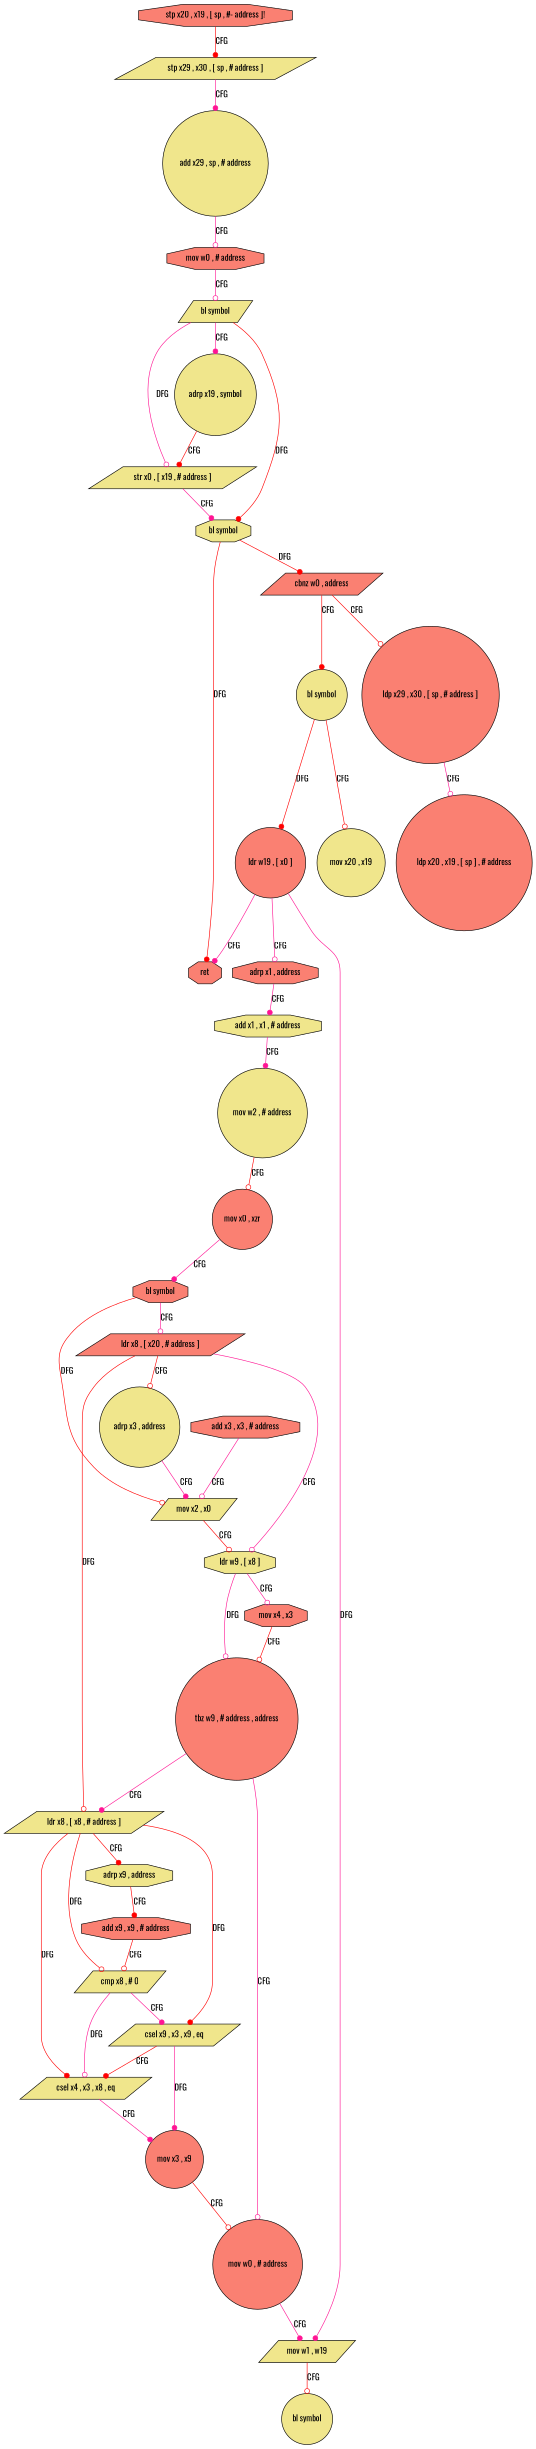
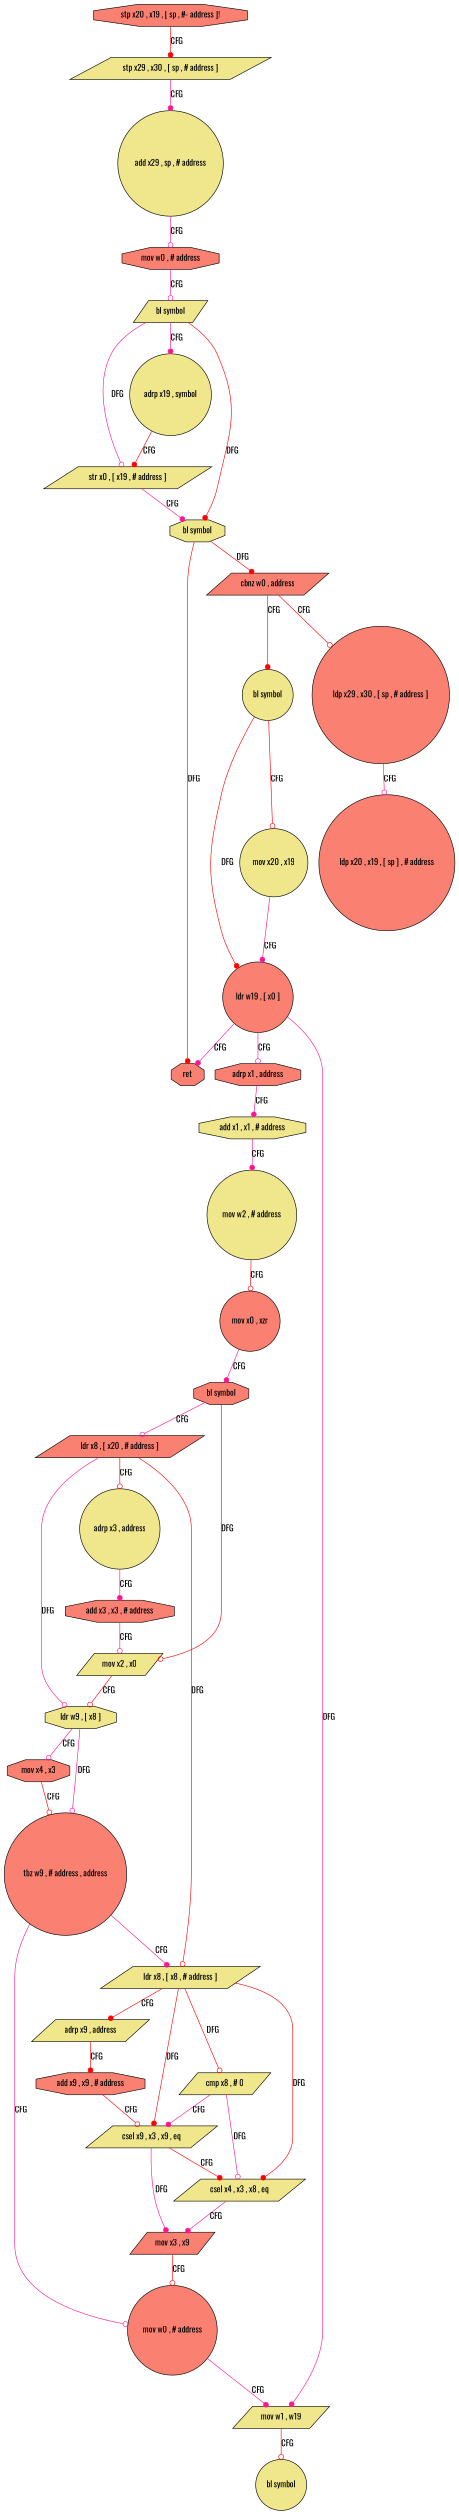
edge "mov x20 , x19" -> "ldr w19 , [ x0 ]": added, label "CFG"
edge "adrp x3 , address" -> "mov x2 , x0": now "adrp x3 , address" -> "add x3 , x3 , # address"
edge "ldr x8 , [ x20 , # address ]" -> "ldr w9 , [ x8 ]": label "CFG" -> "DFG"
node "adrp x9 , address": shape octagon -> parallelogram
edge "add x9 , x9 , # address" -> "cmp x8 , # 0": now "add x9 , x9 , # address" -> "csel x9 , x3 , x9 , eq"
node "mov x3 , x9": shape circle -> parallelogram
